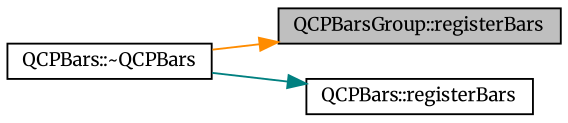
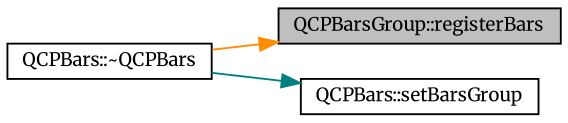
node "QCPBars::registerBars": label "QCPBars::registerBars" -> "QCPBars::setBarsGroup"
